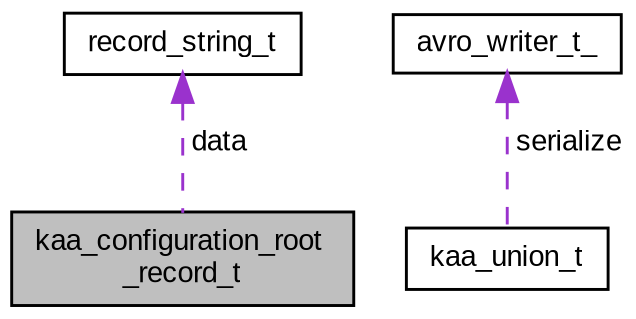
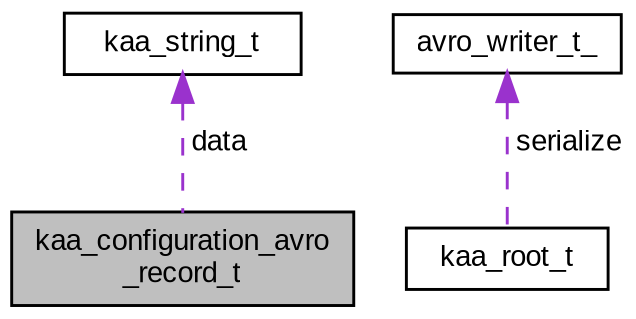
node "record_string_t": label "record_string_t" -> "kaa_string_t"
node "kaa_configuration_root _record_t": label "kaa_configuration_root _record_t" -> "kaa_configuration_avro _record_t"
node "kaa_union_t": label "kaa_union_t" -> "kaa_root_t"
